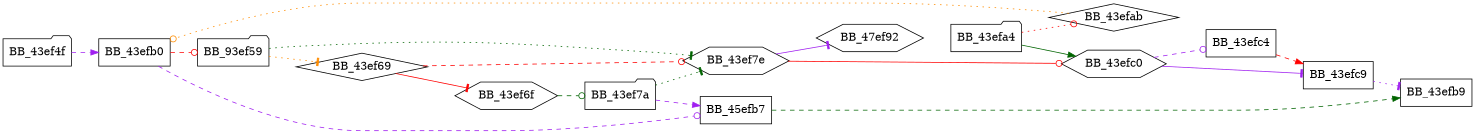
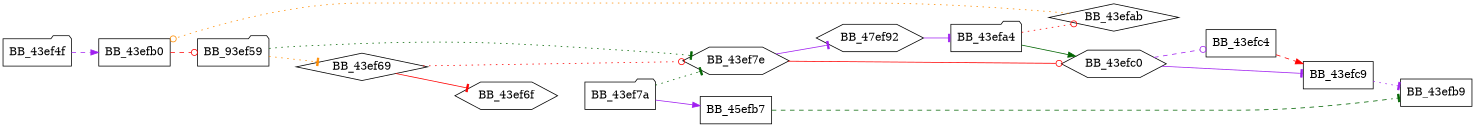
edge "BB_47ef92" -> "BB_43efa4": added
edge "BB_43ef69" -> "BB_43ef7e": style dashed -> dotted
edge "BB_43ef6f" -> "BB_43ef7a": removed
edge "BB_43ef7a" -> "BB_45efb7": style dashed -> solid
edge "BB_45efb7" -> "BB_43efb9": arrowhead normal -> tee
edge "BB_43efb0" -> "BB_45efb7": removed
